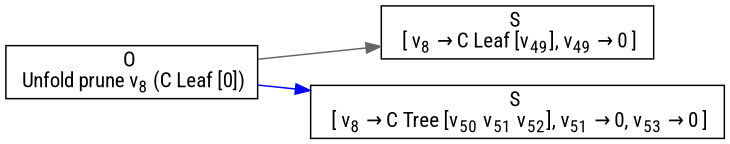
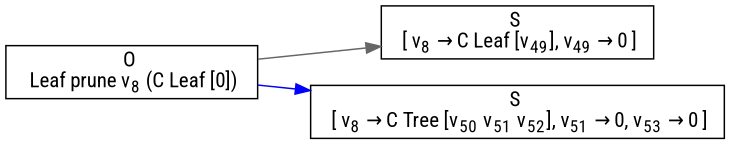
node "O": text "Unfold prune v" -> "Leaf prune v"
